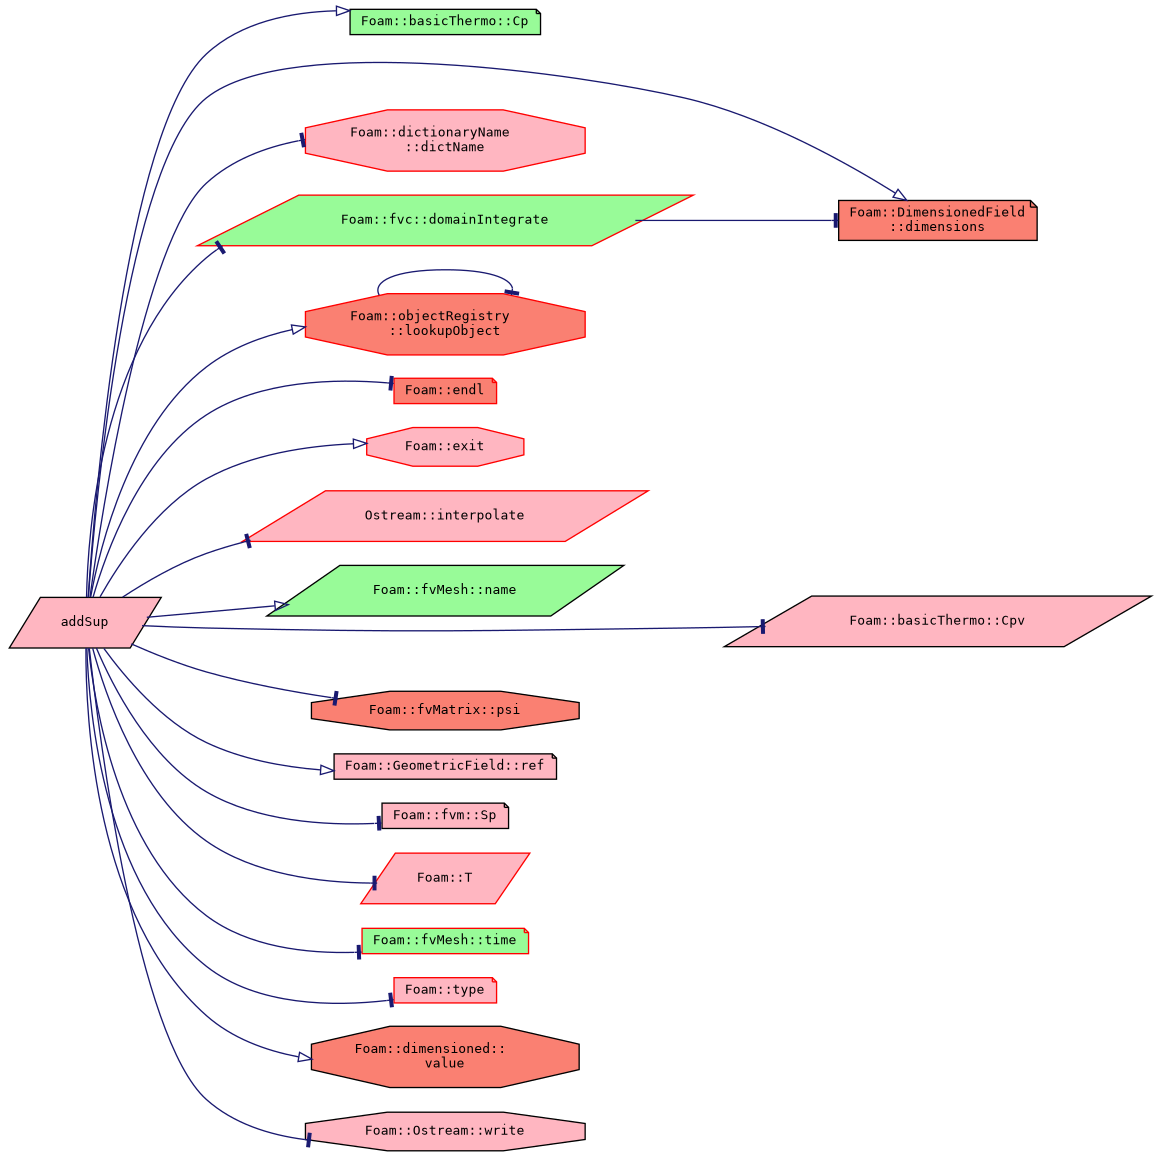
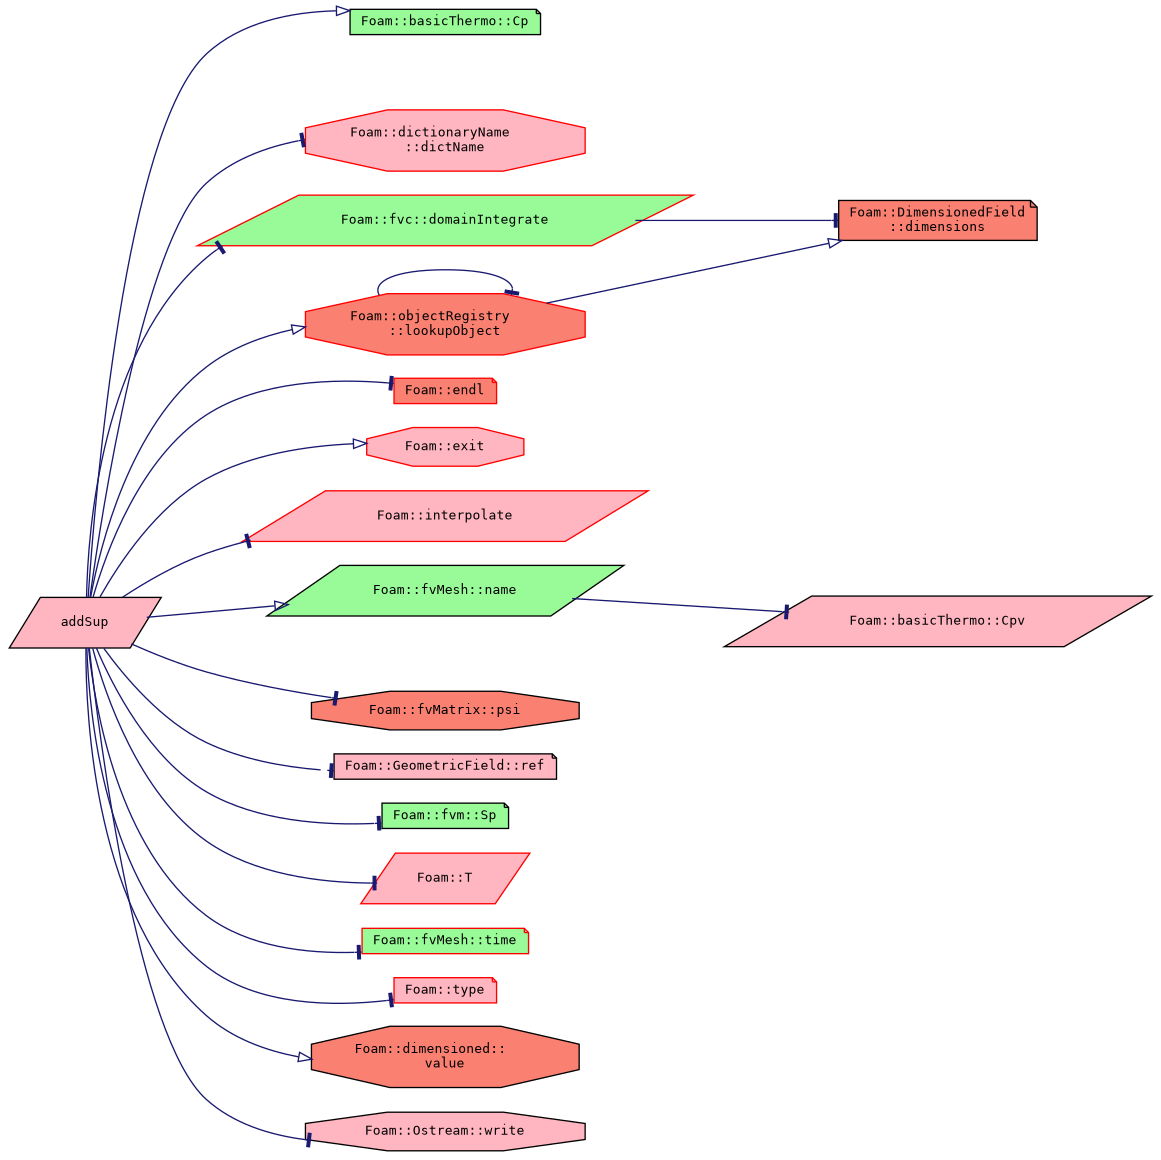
edge "addSup" -> "Foam::DimensionedField ::dimensions": now "Foam::objectRegistry ::lookupObject" -> "Foam::DimensionedField ::dimensions"
node "Ostream::interpolate": label "Ostream::interpolate" -> "Foam::interpolate"
edge "addSup" -> "Foam::basicThermo::Cpv": now "Foam::fvMesh::name" -> "Foam::basicThermo::Cpv"
edge "addSup" -> "Foam::GeometricField::ref": arrowhead onormal -> tee
node "Foam::fvm::Sp": fillcolor lightpink -> palegreen
